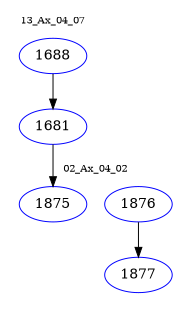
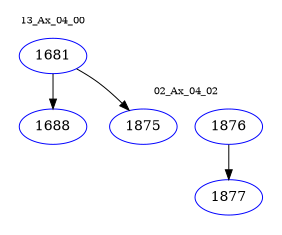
cluster "13_Ax_04_07": label "13_Ax_04_07" -> "13_Ax_04_00"
edge "1688" -> "1681": reversed
